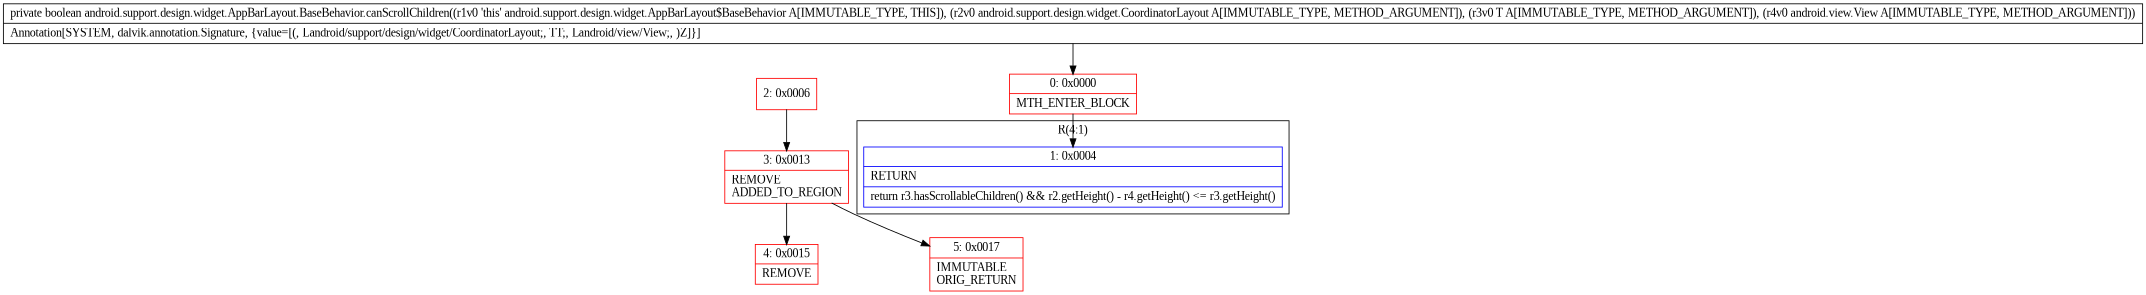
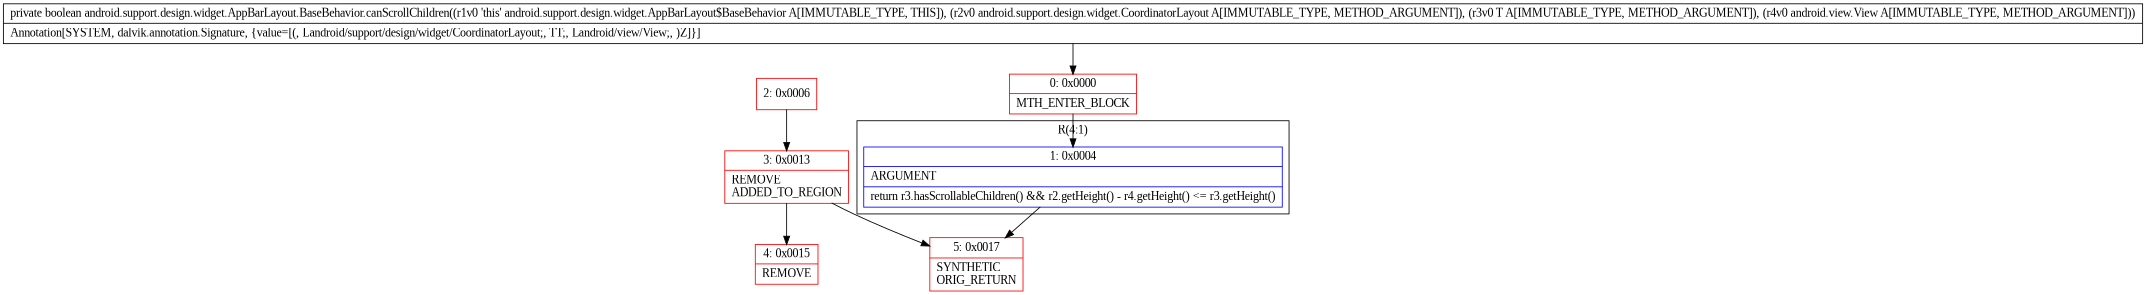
node "1: 0x0004": text "RETURN" -> "ARGUMENT"
edge "1: 0x0004" -> "5: 0x0017": added
node "5: 0x0017": text "IMMUTABLE" -> "SYNTHETIC"
